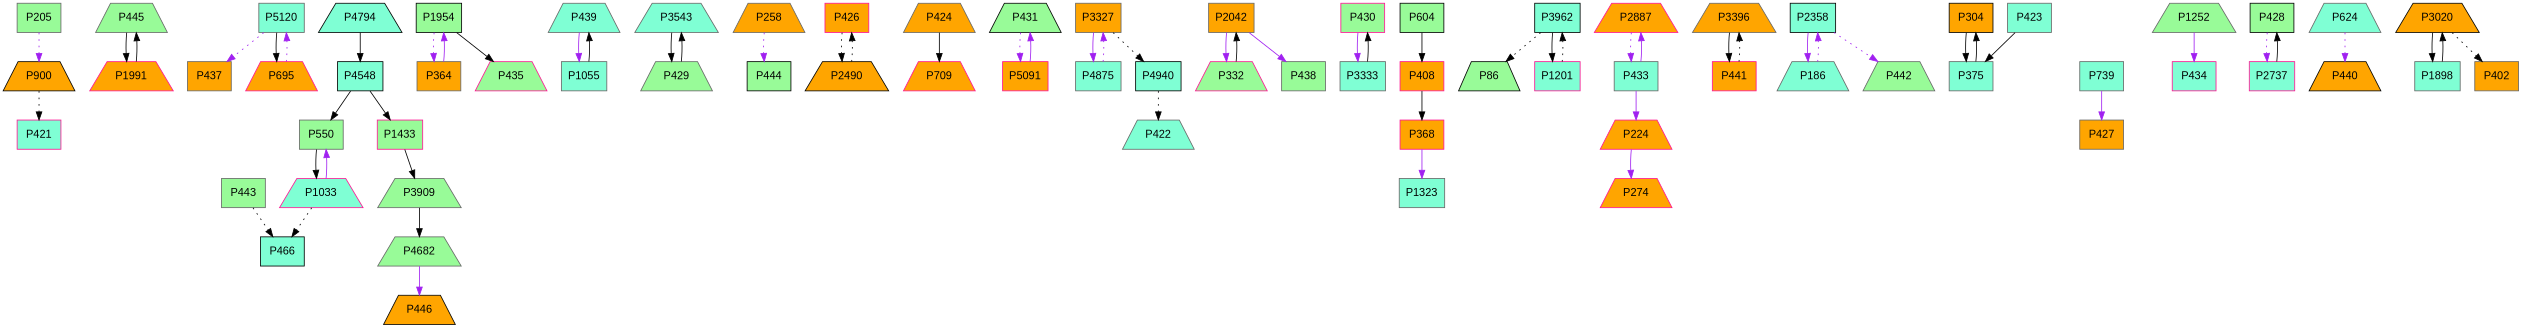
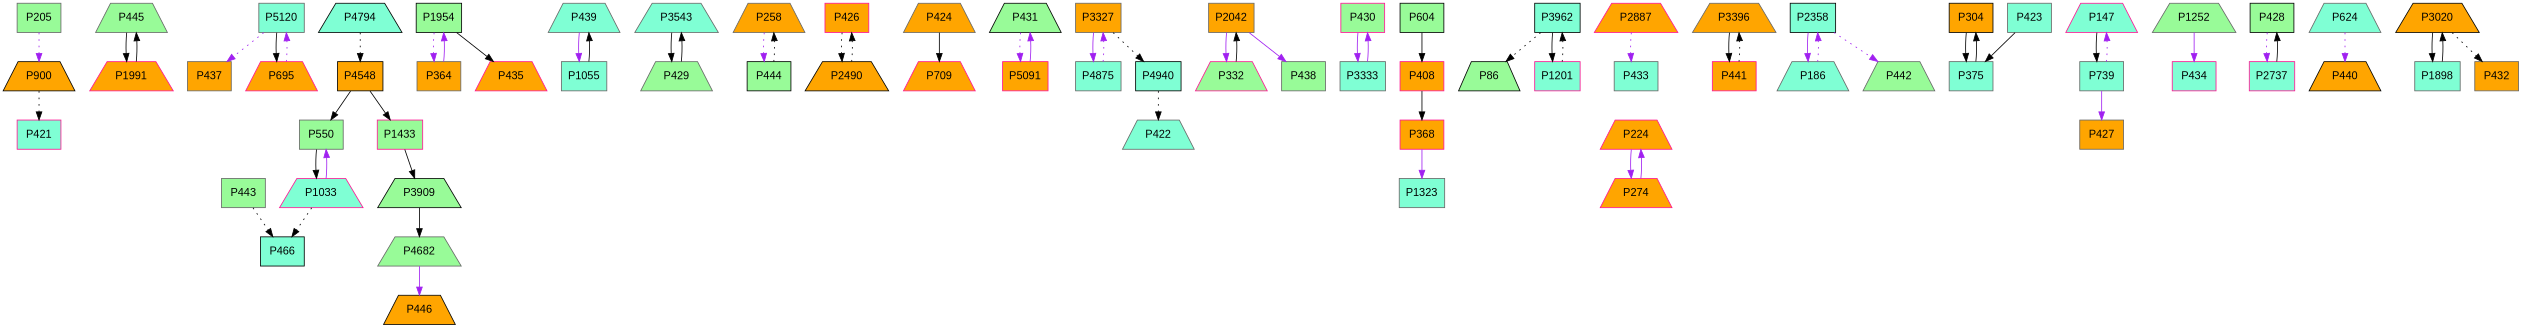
node "P147": added
edge "P4794" -> "P4548": style solid -> dotted
edge "P444" -> "P258": added
edge "P3333" -> "P430": color black -> purple
edge "P433" -> "P2887": removed
node "P4548": fillcolor aquamarine -> orange
node "P435": fillcolor palegreen -> orange
node "P402": label "P402" -> "P432"
edge "P433" -> "P224": now "P274" -> "P224"
node "P3909": color gray40 -> black
